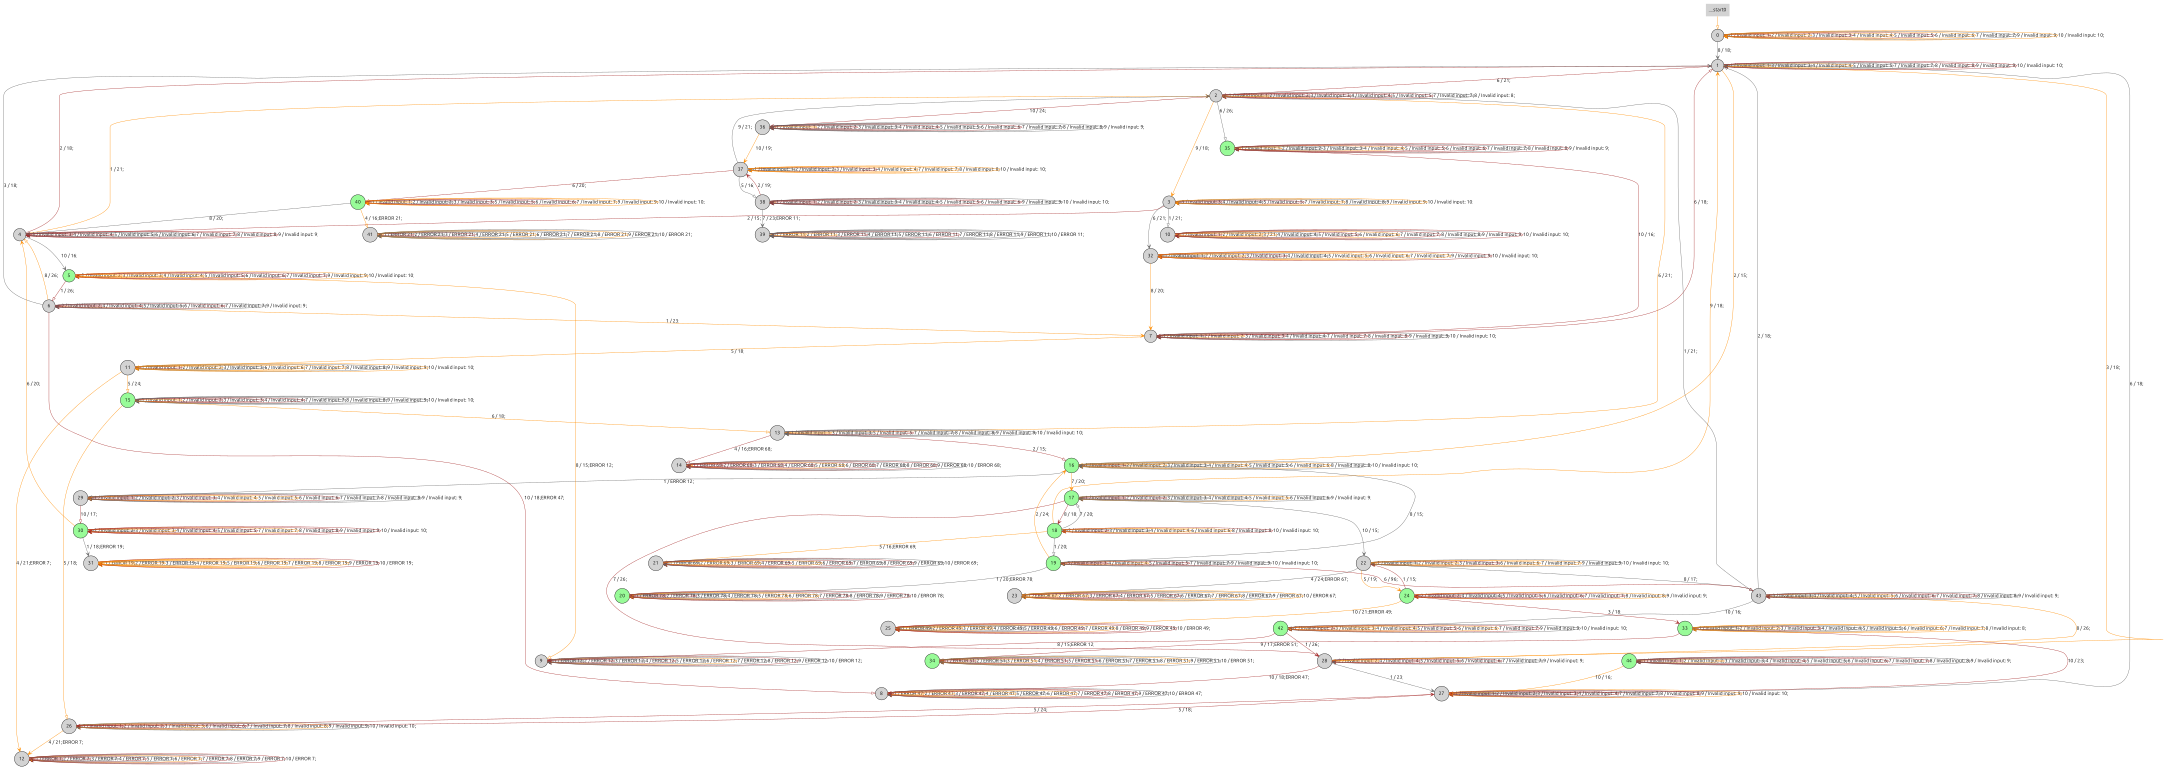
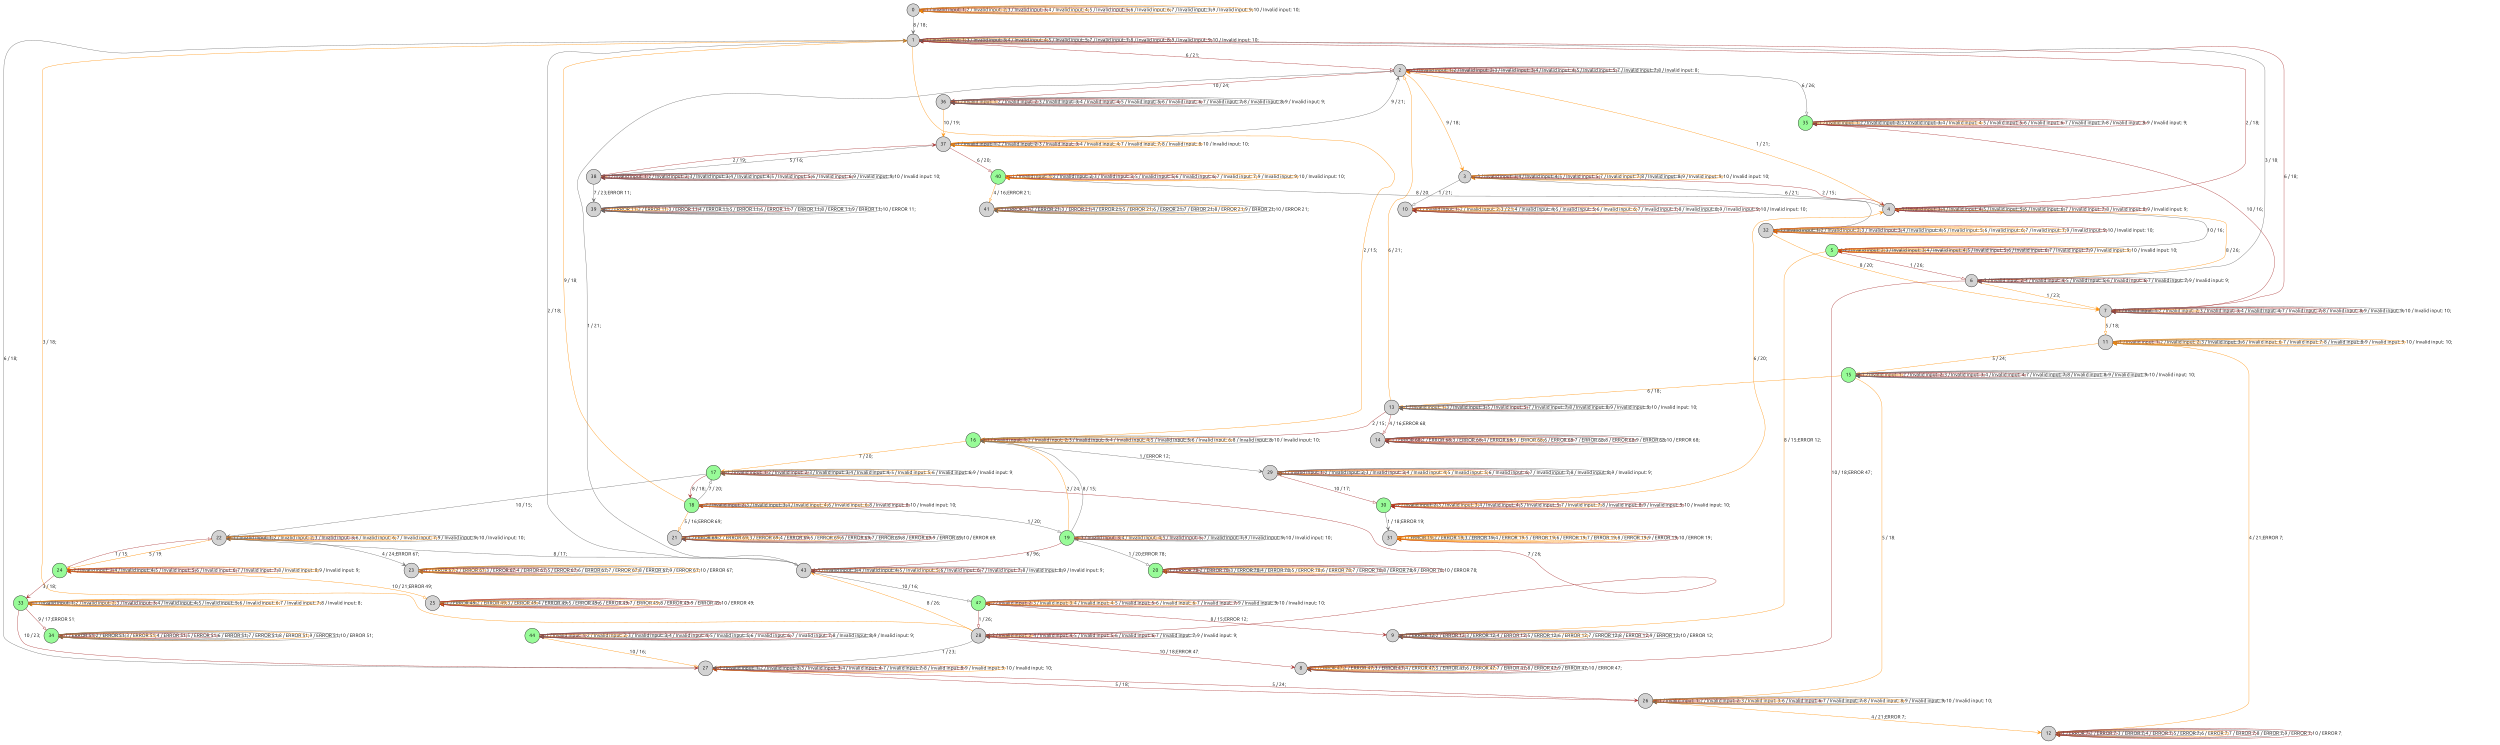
node "__start0": removed
edge "1" -> "28": reversed
